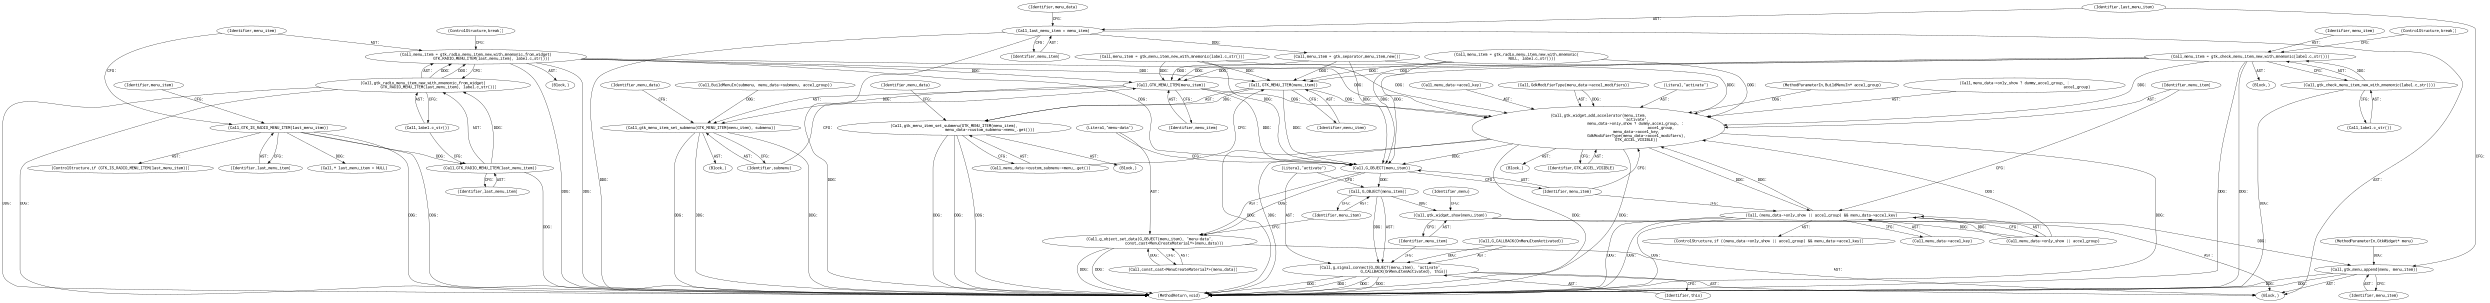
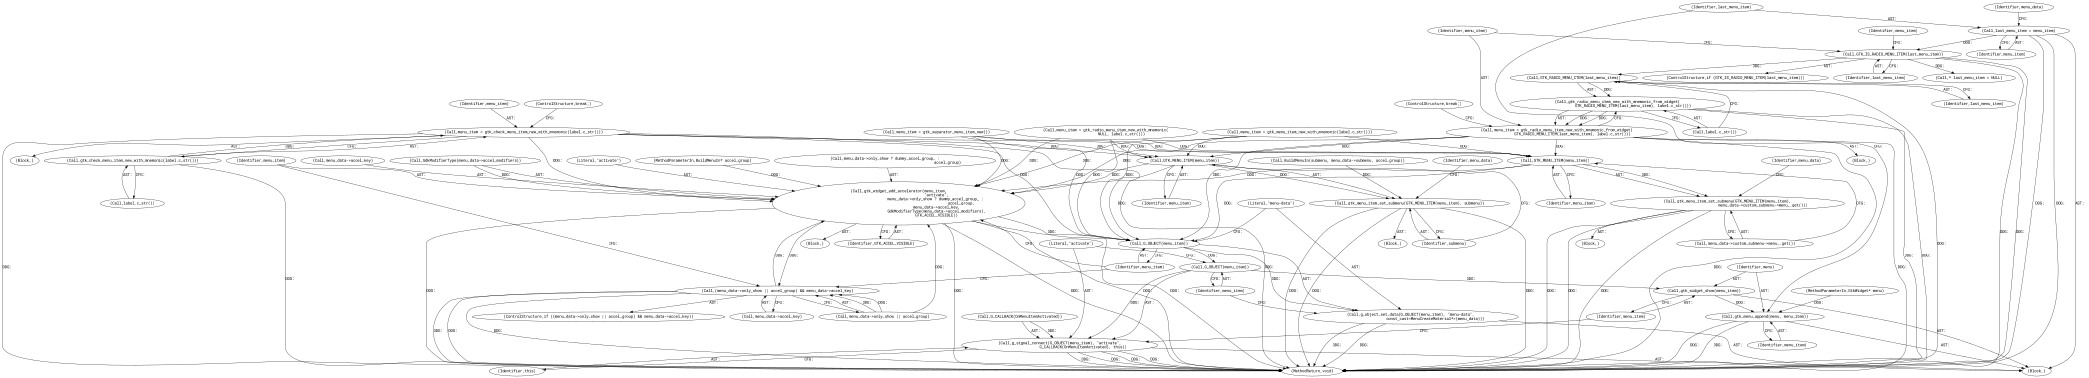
edge "(Call,last_menu_item = menu_item)" -> "(Call,menu_item = gtk_separator_menu_item_new())": now "(Call,last_menu_item = menu_item)" -> "(Call,GTK_IS_RADIO_MENU_ITEM(last_menu_item))"
edge "(Identifier,menu)" -> "(Call,gtk_widget_show(menu_item))": label "CFG: " -> "AST: "
node "(Call,const_cast<MenuCreateMaterial*>(menu_data))": removed
edge "(Identifier,menu)" -> "(Call,gtk_menu_append(menu, menu_item))": added, label "AST:"
